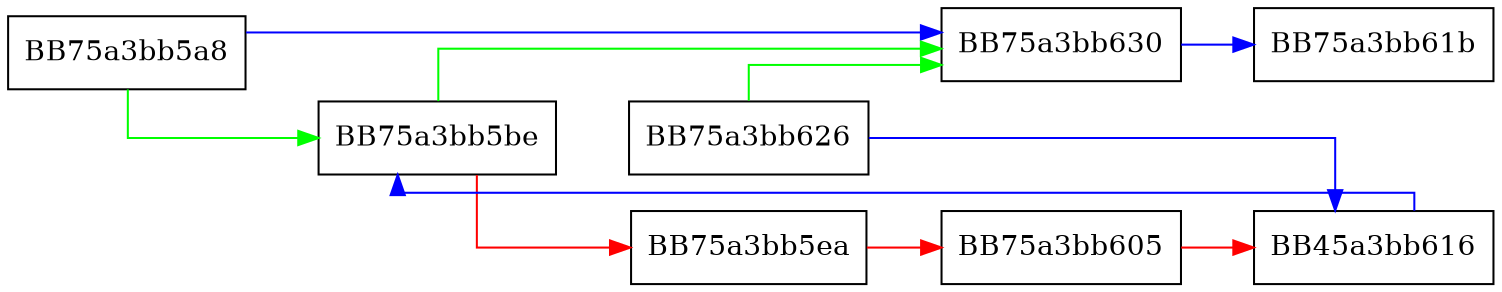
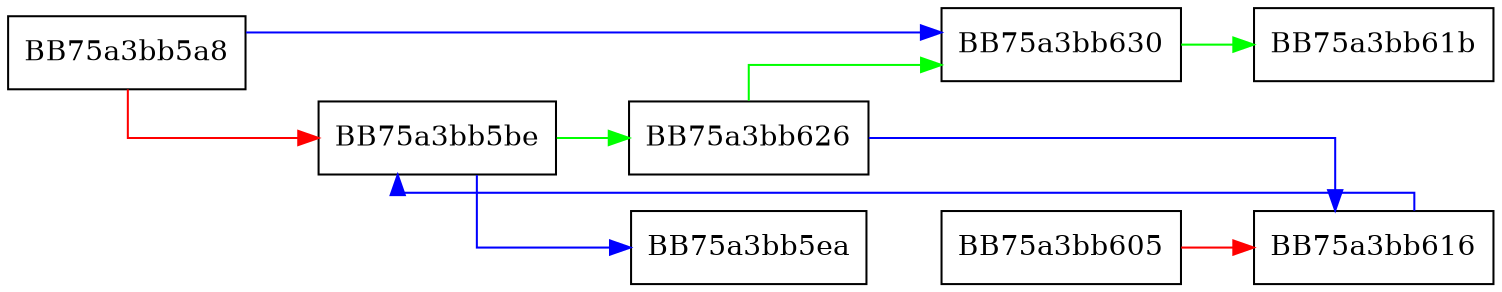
edge "BB75a3bb630" -> "BB75a3bb61b": color blue -> green
edge "BB75a3bb5be" -> "BB75a3bb630": now "BB75a3bb5be" -> "BB75a3bb626"
edge "BB75a3bb5a8" -> "BB75a3bb5be": color green -> red
edge "BB75a3bb5be" -> "BB75a3bb5ea": color red -> blue
edge "BB75a3bb5ea" -> "BB75a3bb605": removed
node "BB45a3bb616": label "BB45a3bb616" -> "BB75a3bb616"
